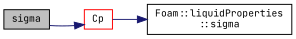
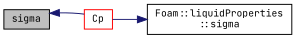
edge "sigma" -> "Cp": reversed
